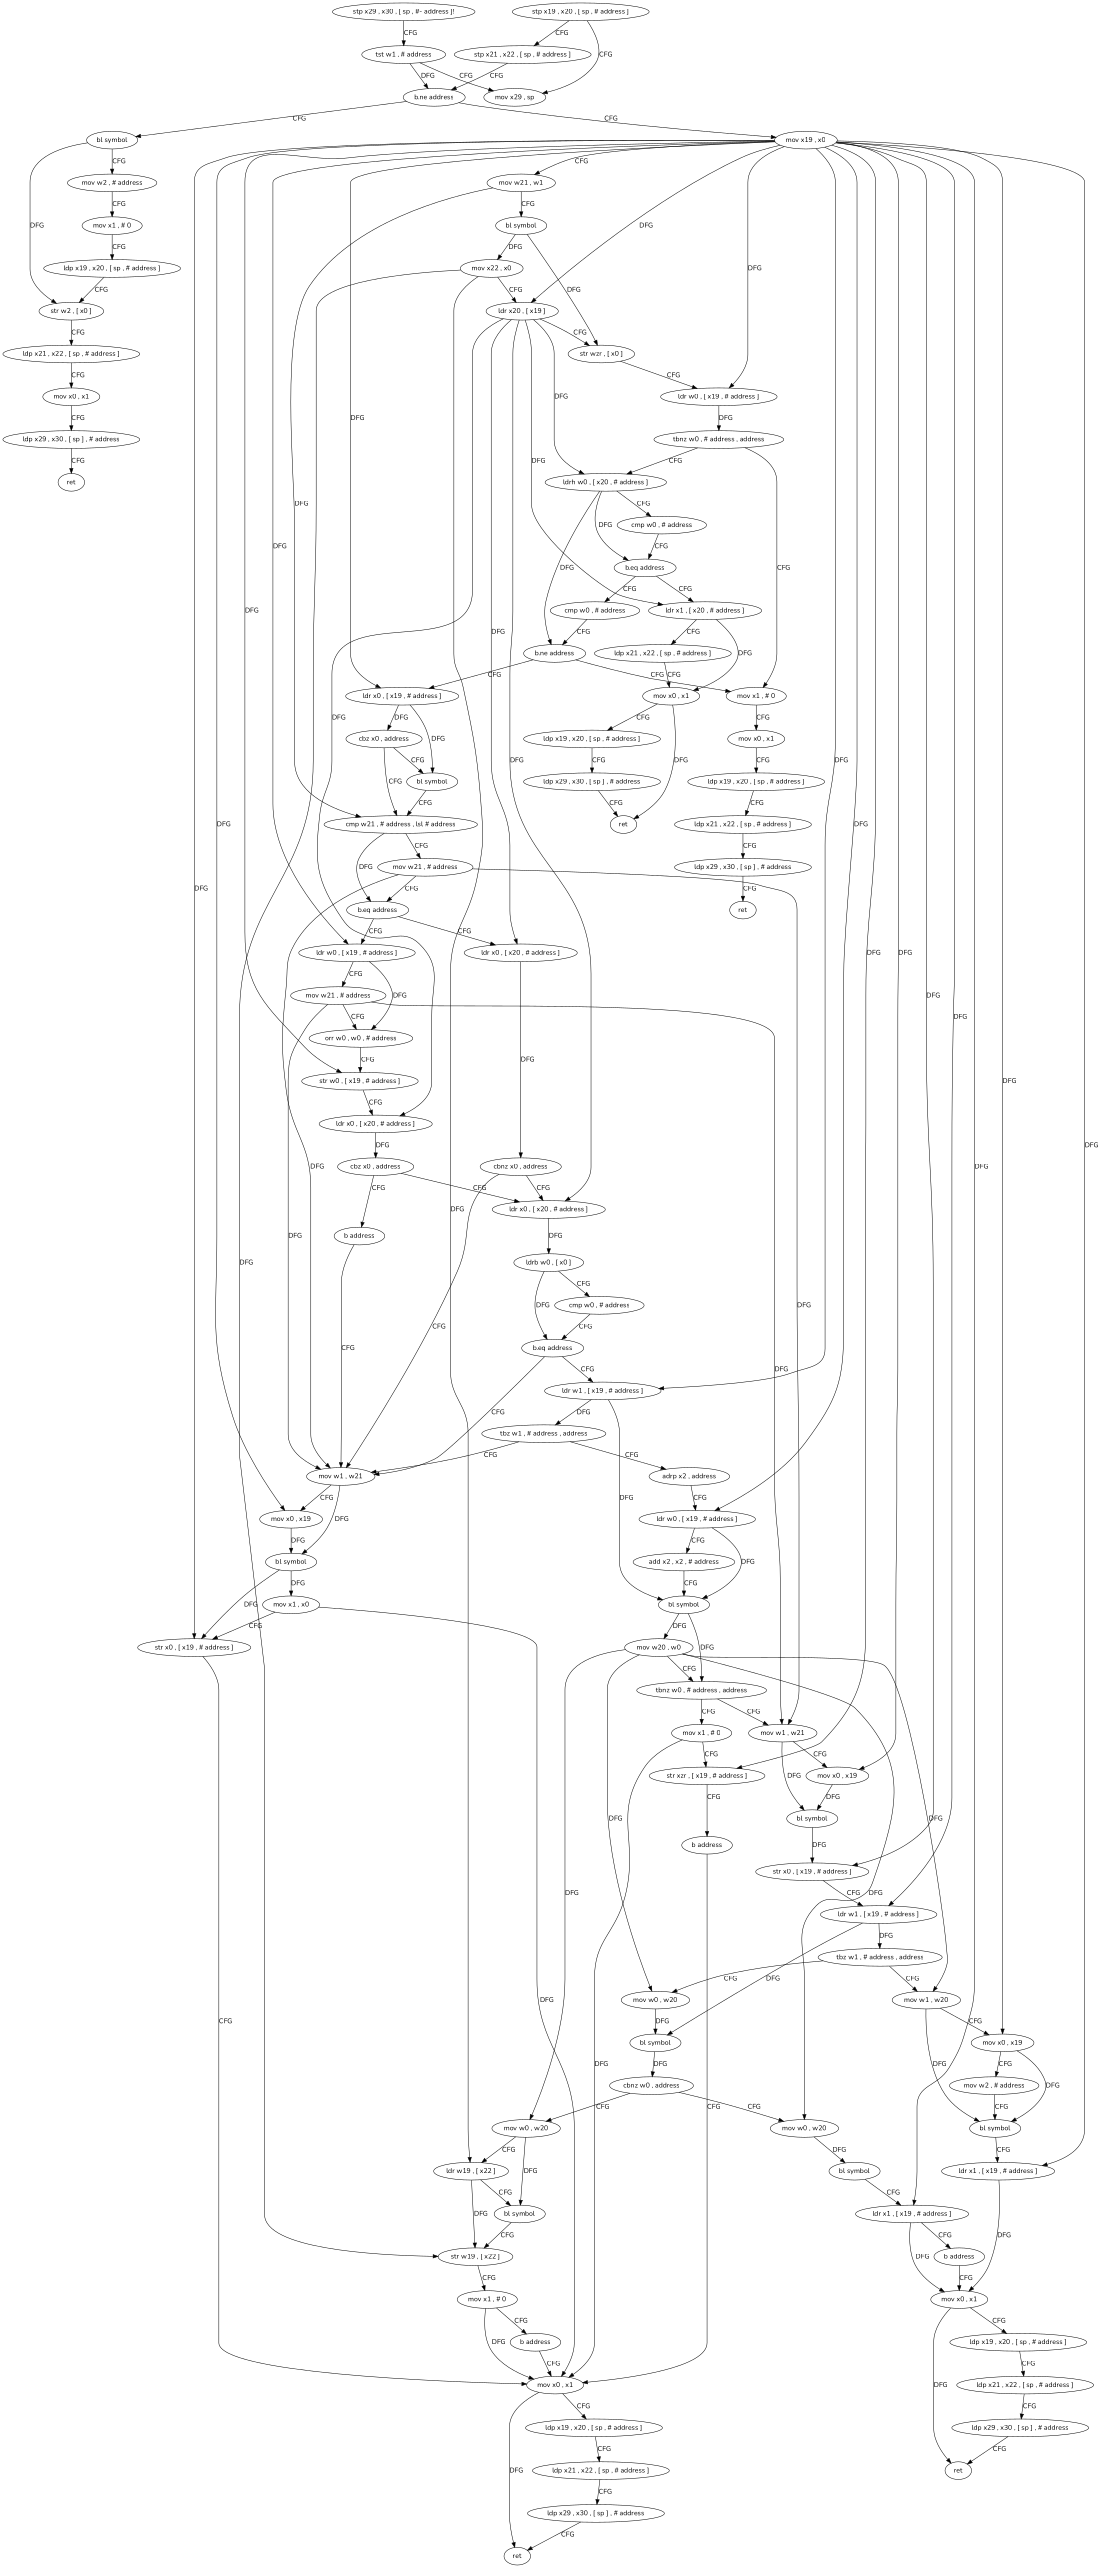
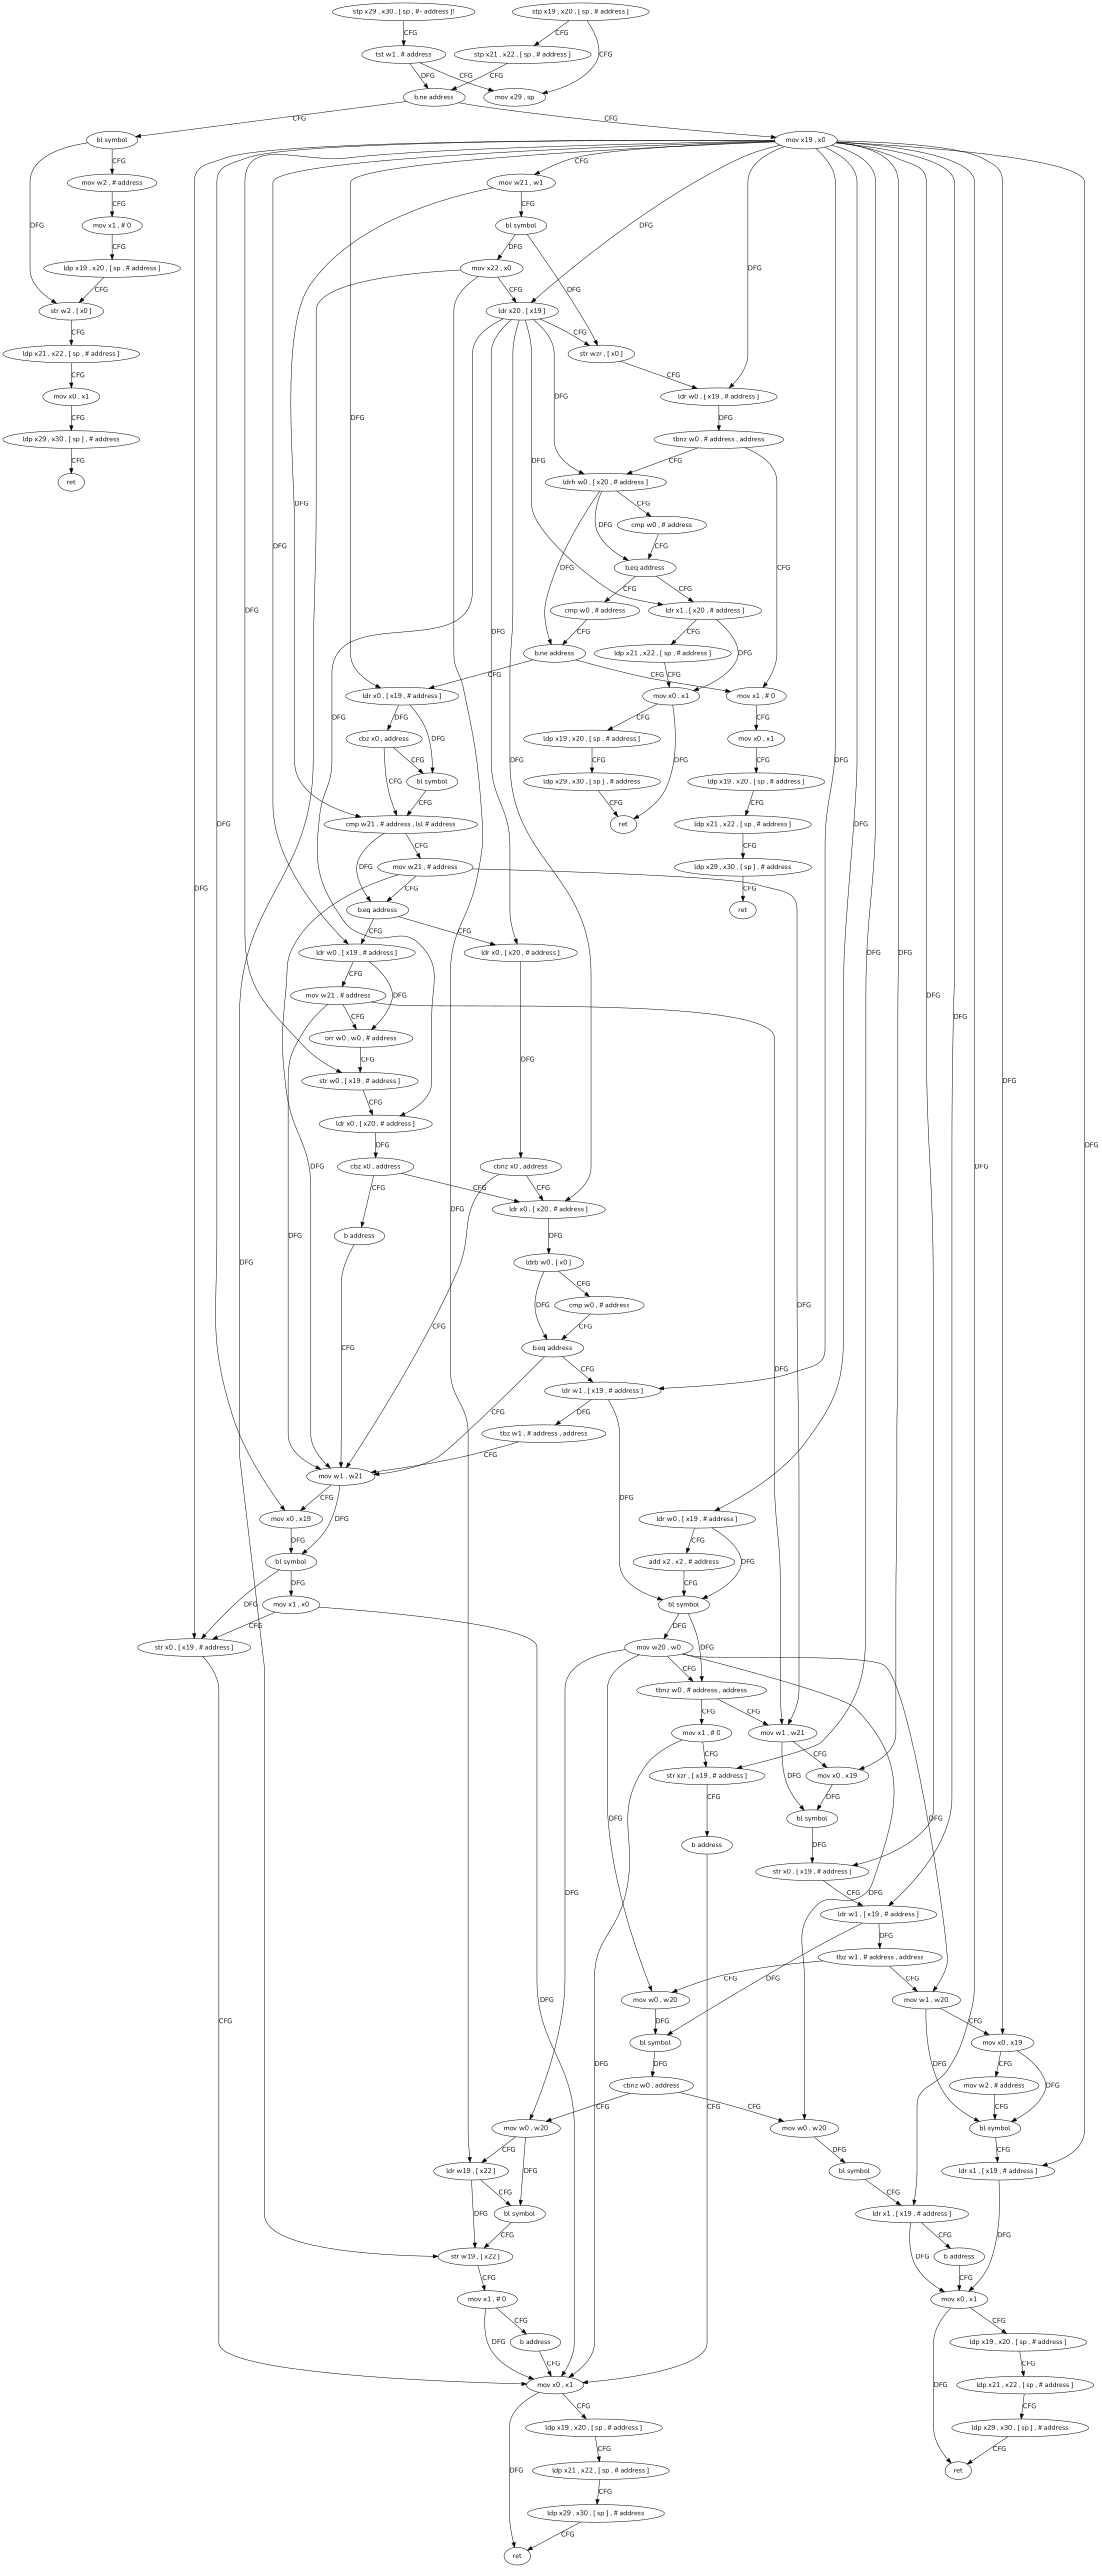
node "adrp x2 , address": removed
